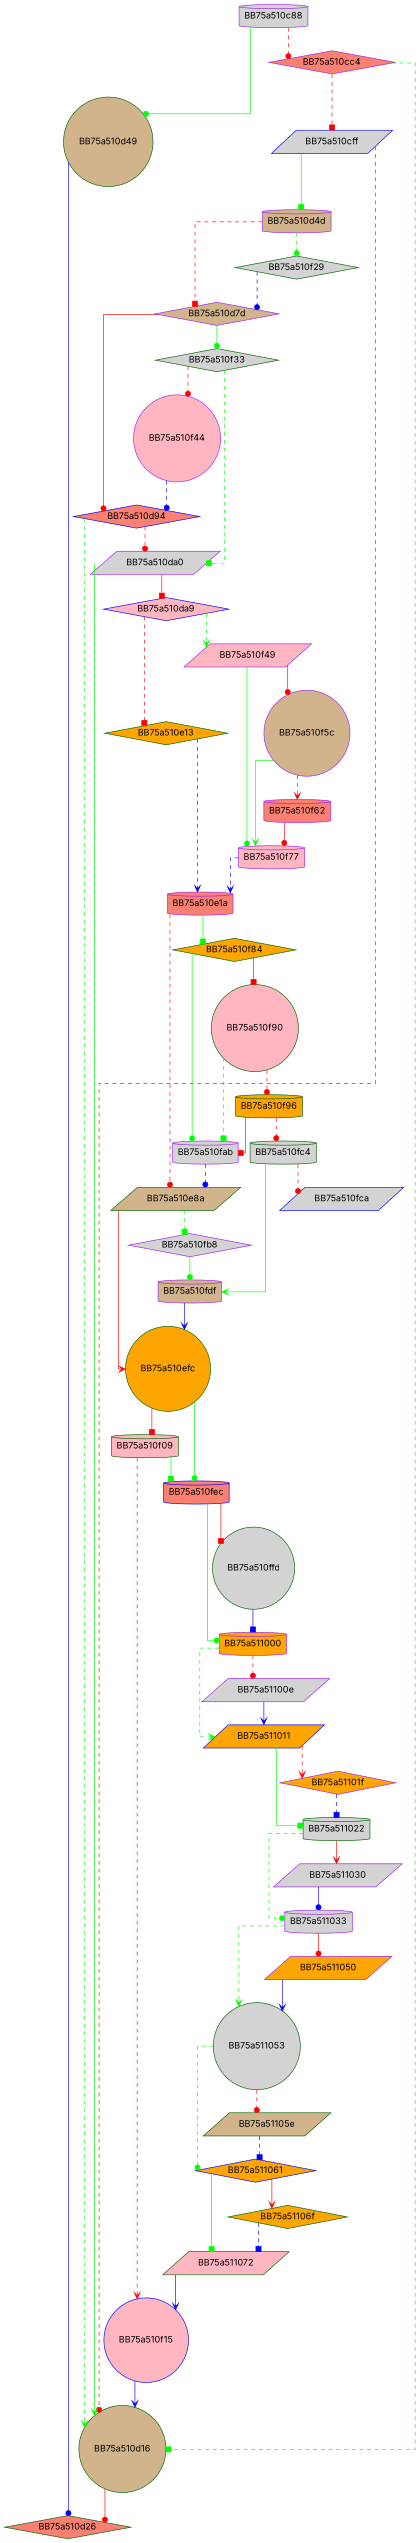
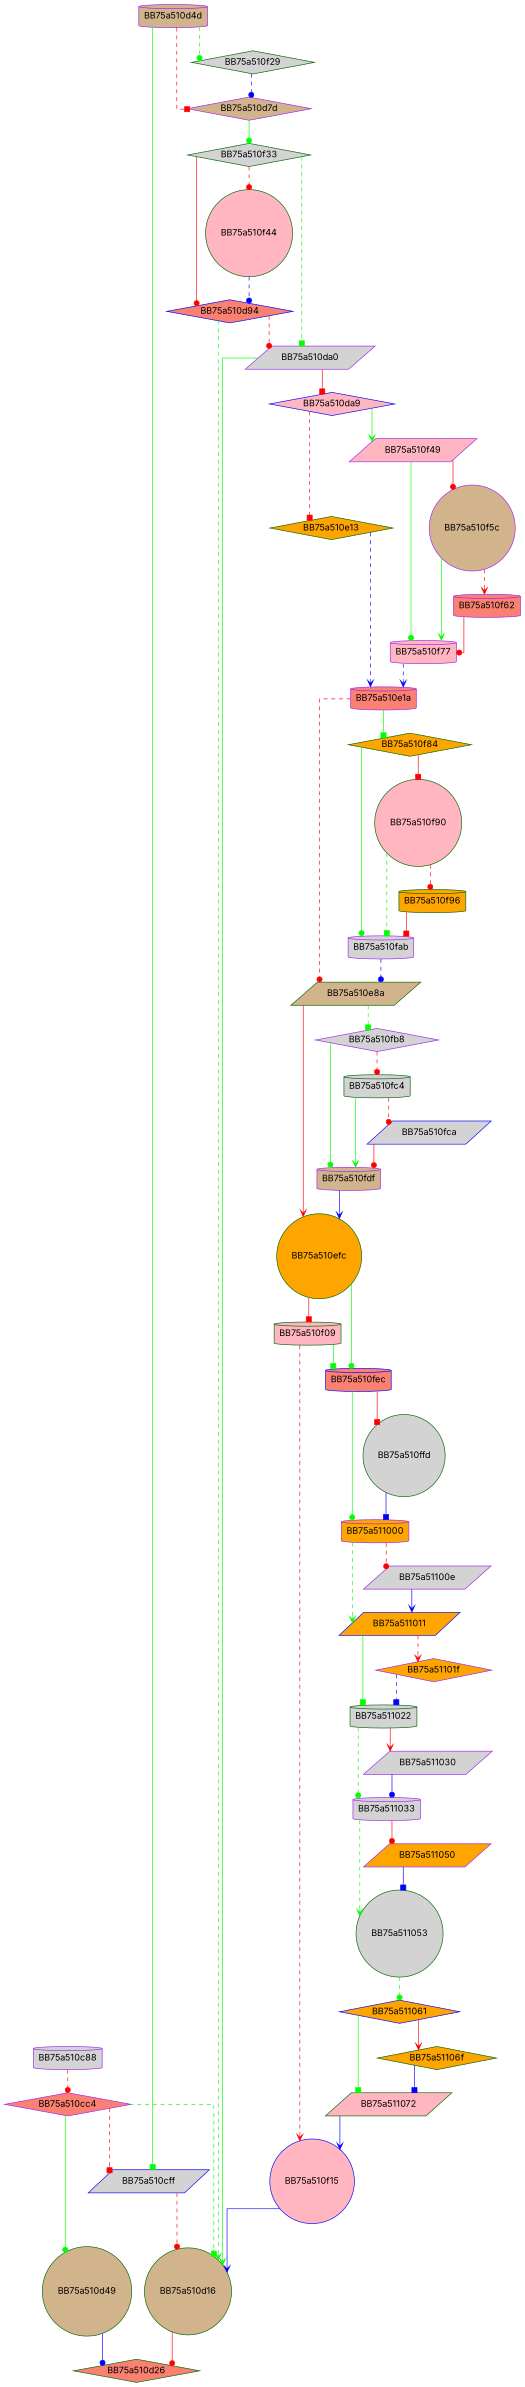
edge "BB75a510c88" -> "BB75a510d49": now "BB75a510cc4" -> "BB75a510d49"
edge "BB75a510cff" -> "BB75a510d4d": reversed
edge "BB75a510d7d" -> "BB75a510d94": now "BB75a510f33" -> "BB75a510d94"
node "BB75a510f44": color purple -> darkgreen
edge "BB75a510da9" -> "BB75a510f49": style dashed -> solid
edge "BB75a510f96" -> "BB75a510fc4": now "BB75a510fb8" -> "BB75a510fc4"
edge "BB75a510fca" -> "BB75a510fdf": added
edge "BB75a511050" -> "BB75a511053": arrowhead vee -> box
node "BB75a51105e": removed
edge "BB75a51106f" -> "BB75a511072": style dashed -> solid
